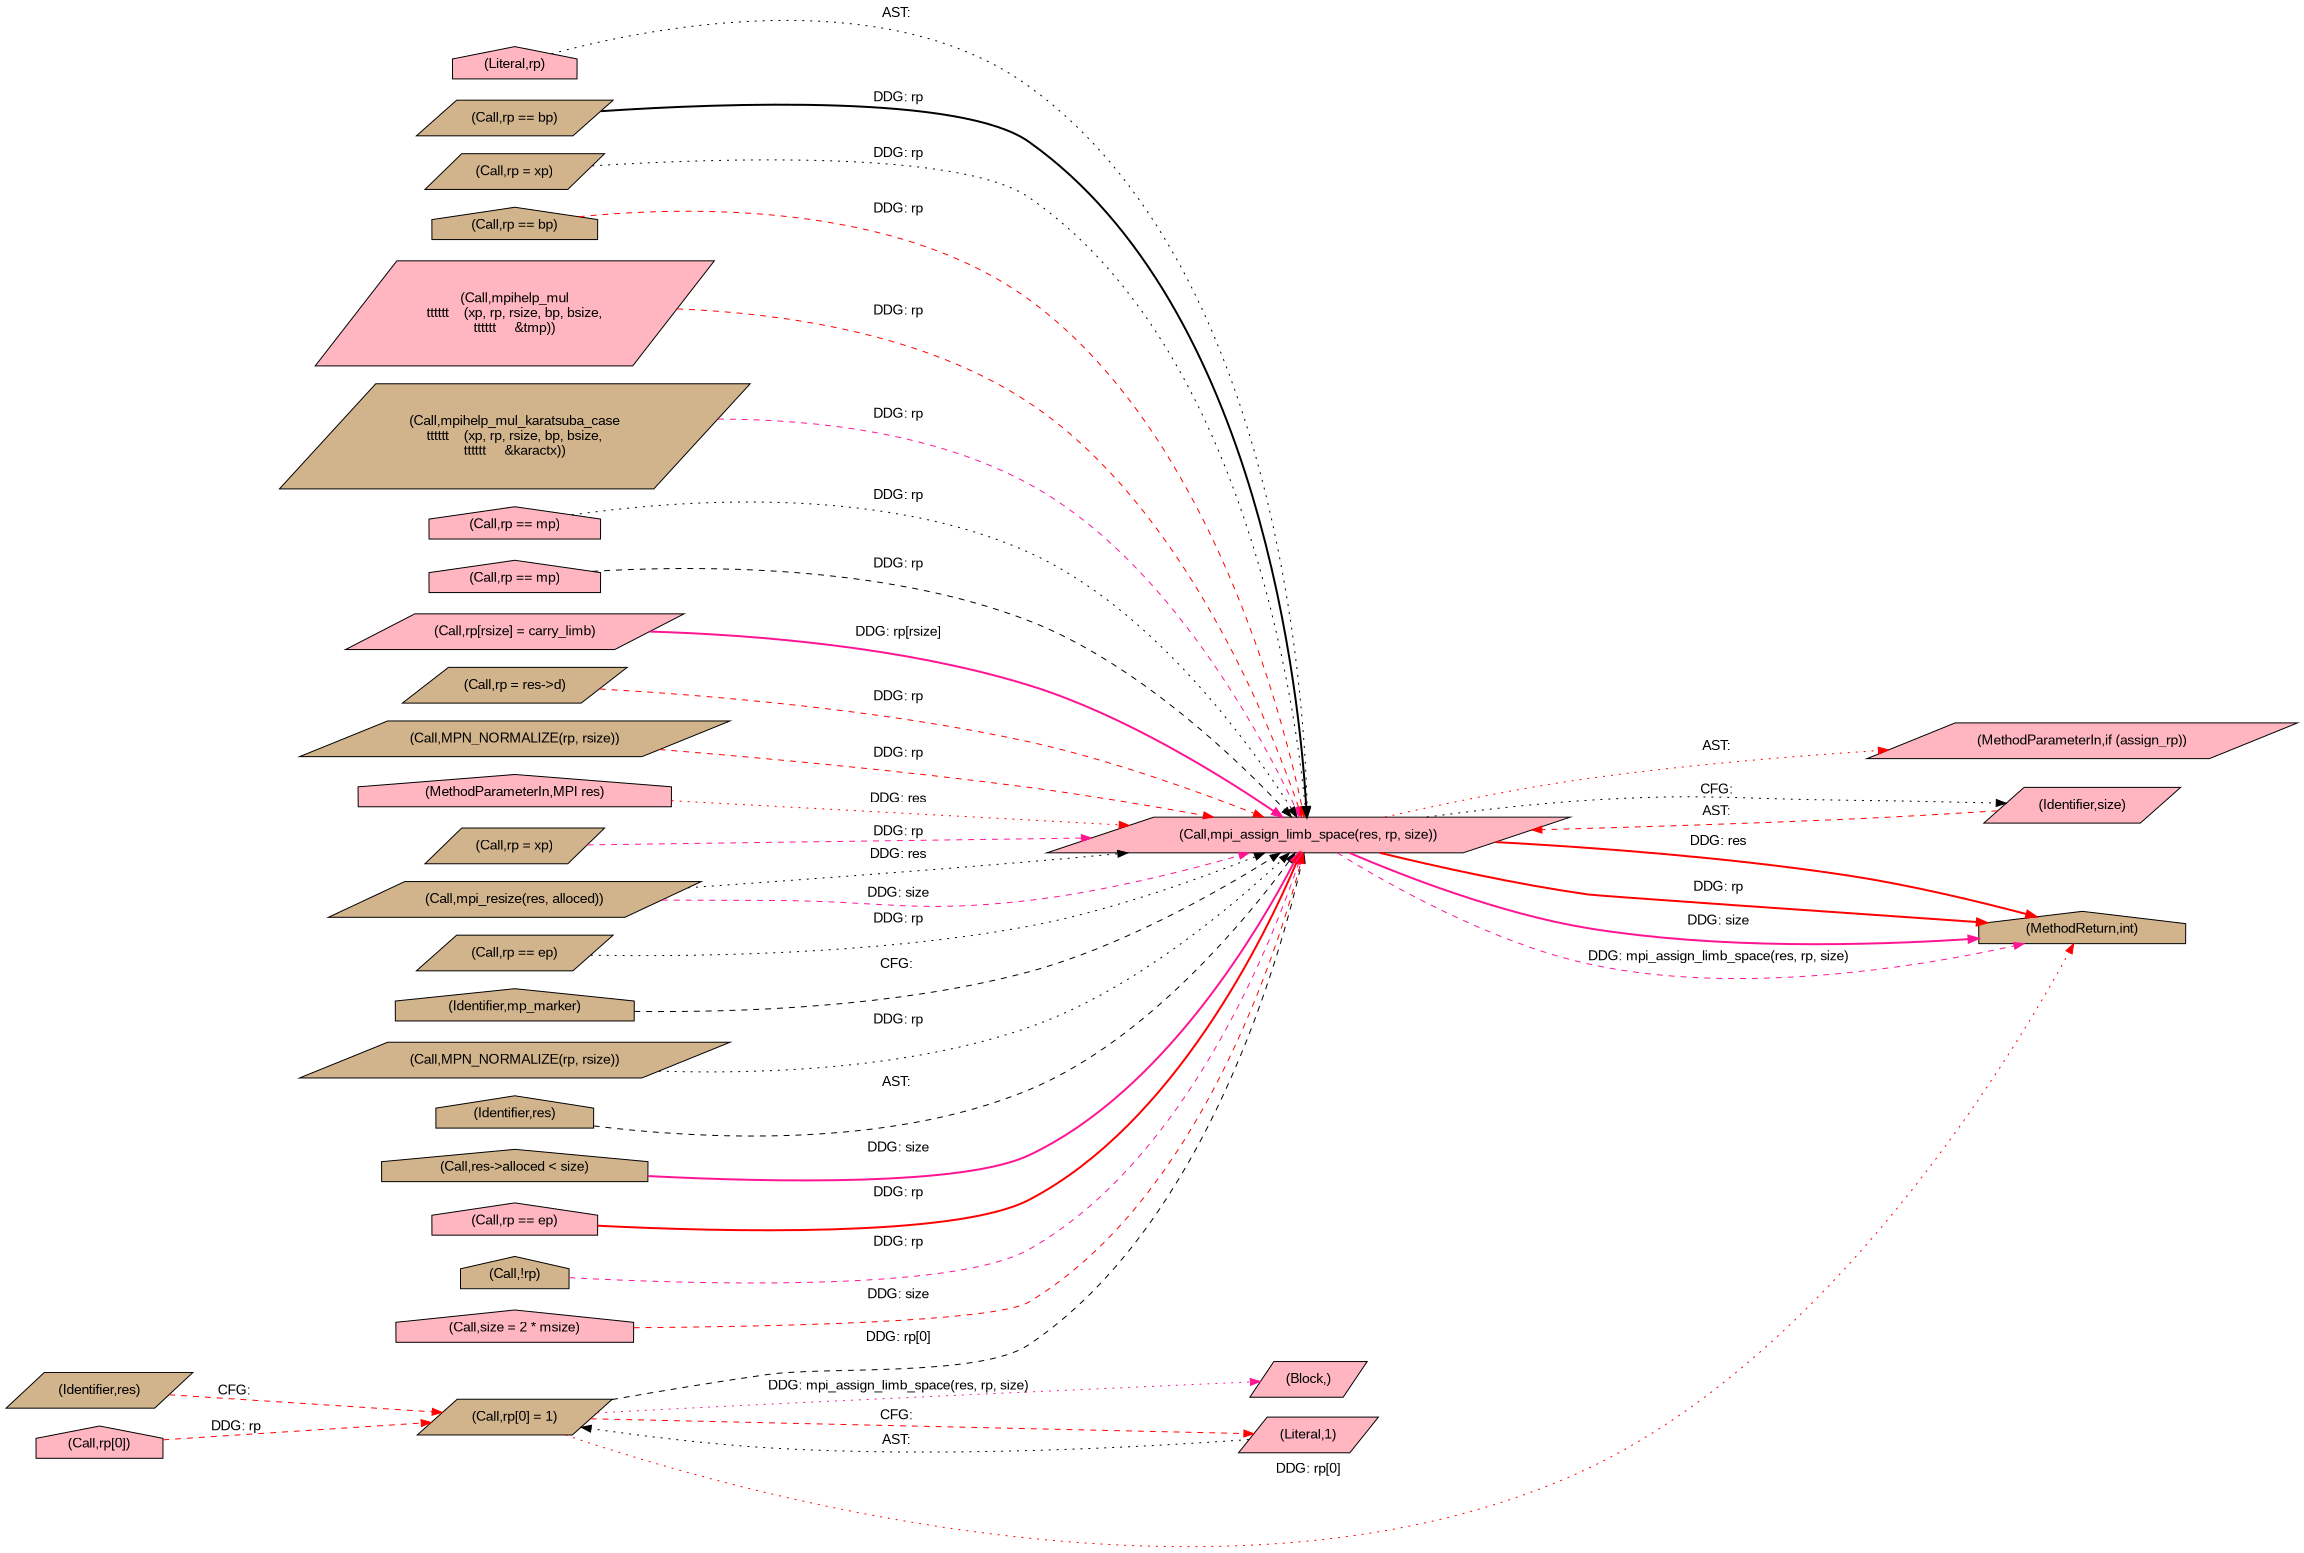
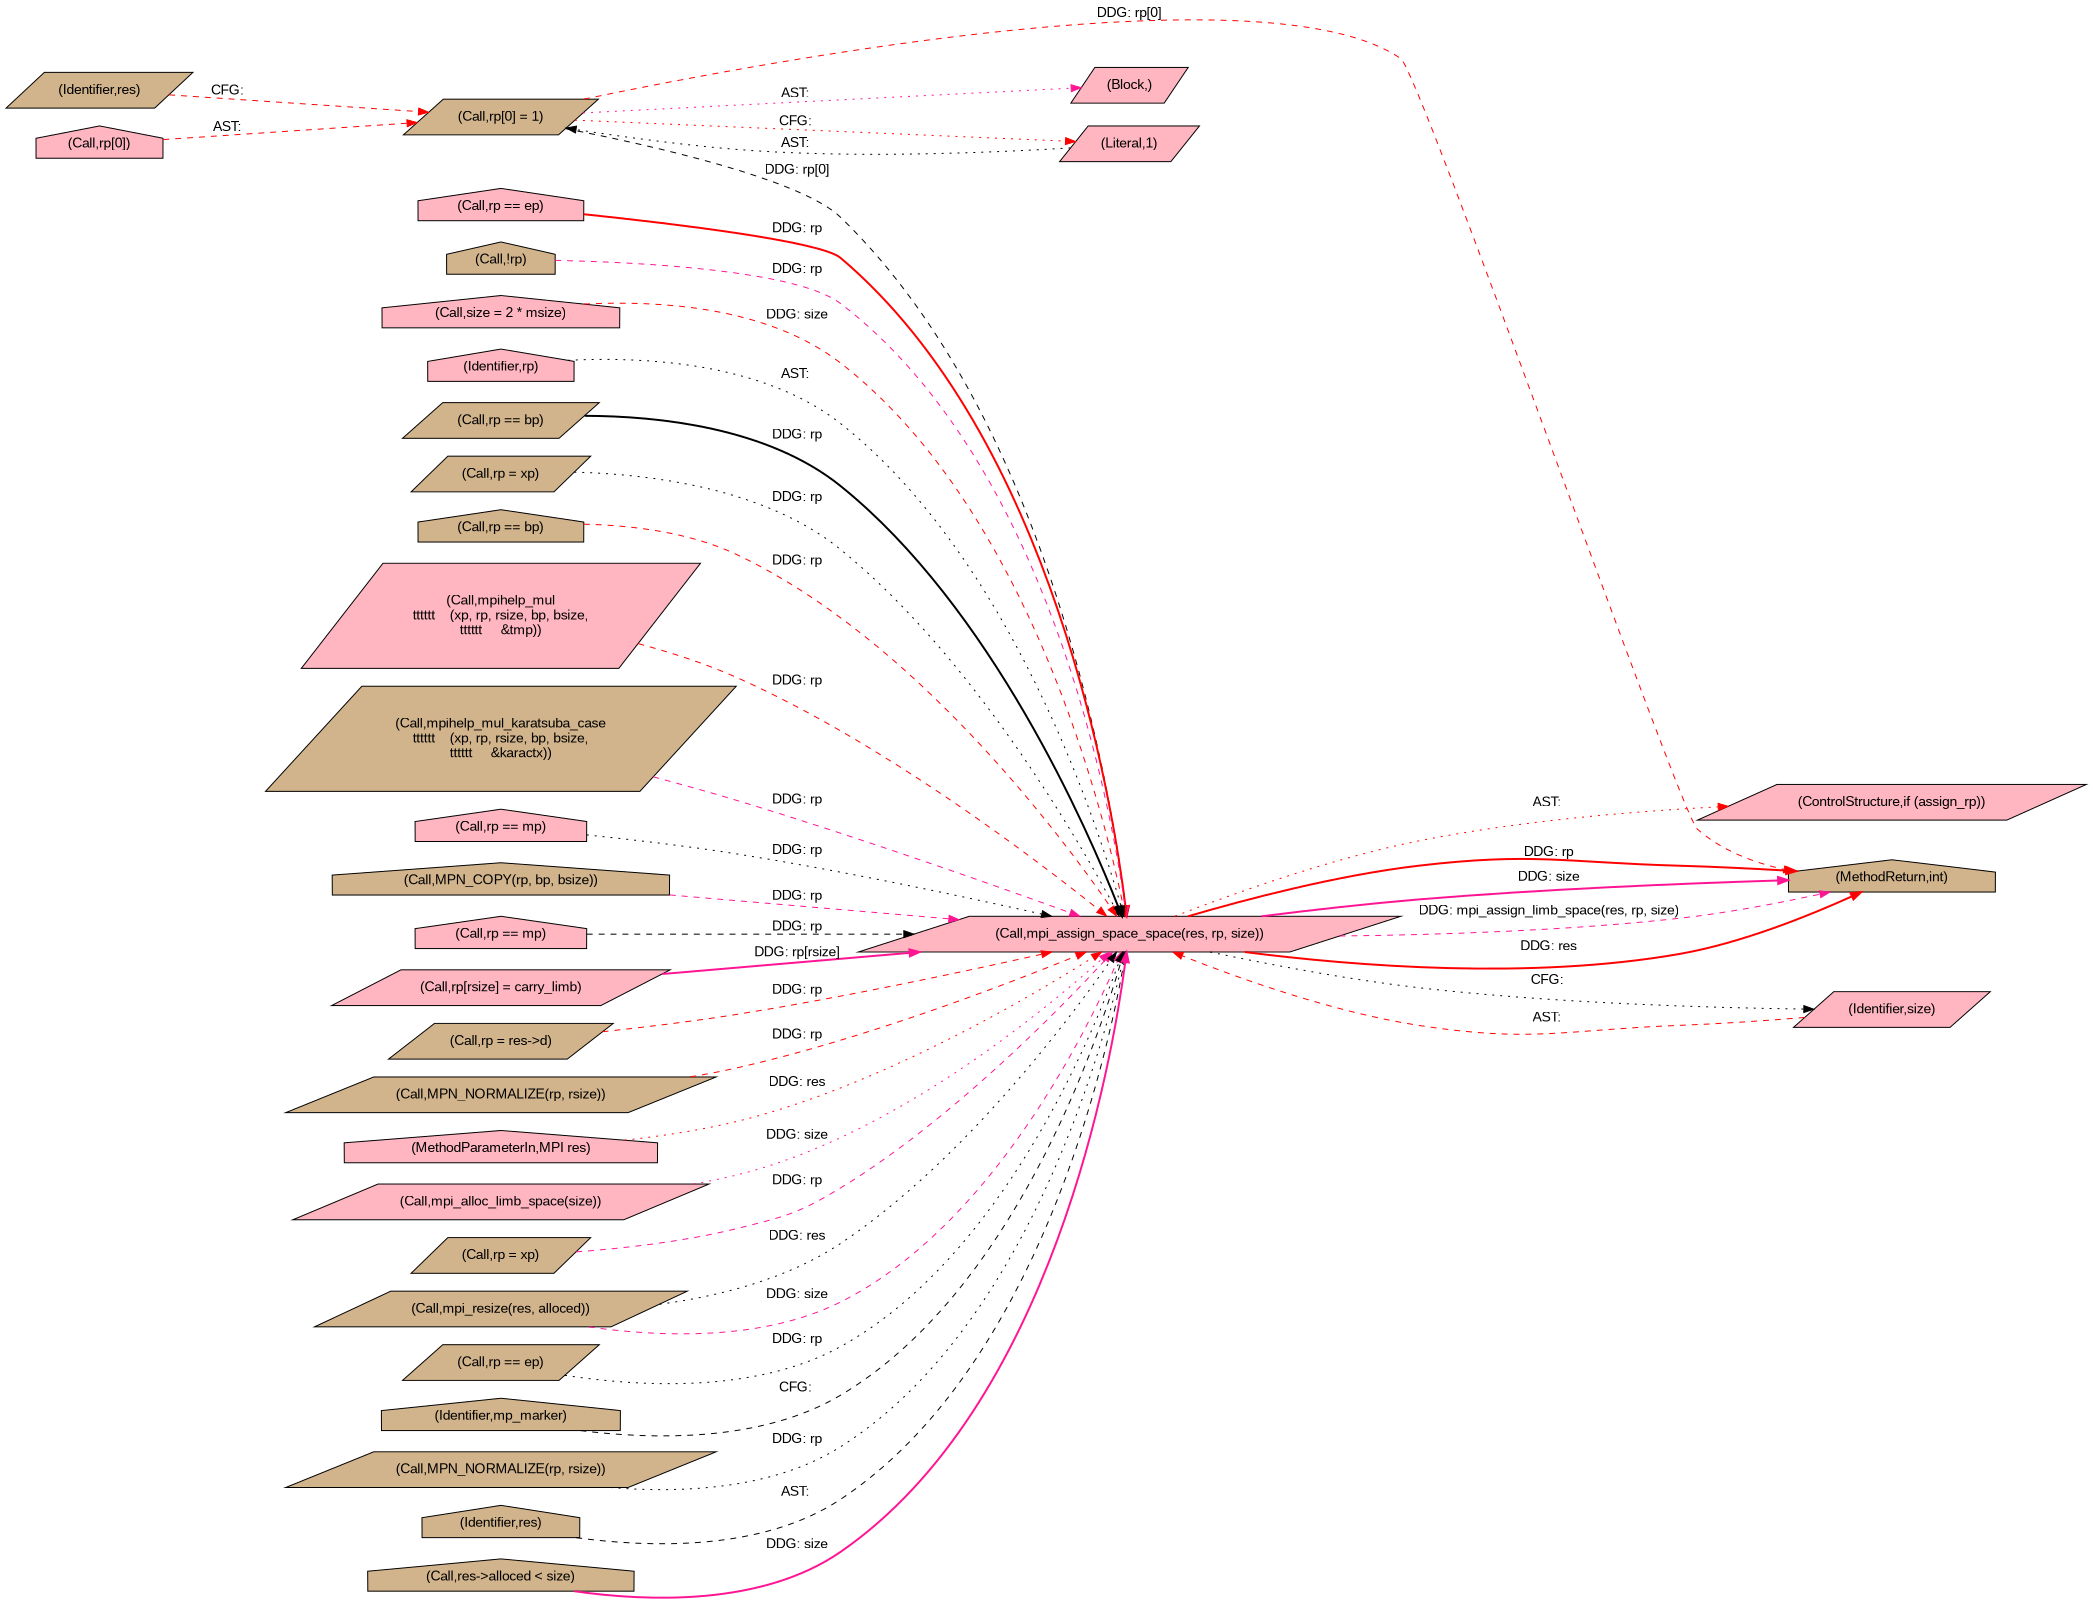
node "(Literal,rp)": label "(Literal,rp)" -> "(Identifier,rp)"
node "(MethodParameterIn,if (assign_rp))": label "(MethodParameterIn,if (assign_rp))" -> "(ControlStructure,if (assign_rp))"
node "(Call,mpi_assign_limb_space(res, rp, size))": label "(Call,mpi_assign_limb_space(res, rp, size))" -> "(Call,mpi_assign_space_space(res, rp, size))"
node "(Call,MPN_COPY(rp, bp, bsize))": added
node "(Call,mpi_alloc_limb_space(size))": added
edge "(Call,rp[0] = 1)" -> "(Block,)": label "DDG: mpi_assign_limb_space(res, rp, size)" -> "AST: "
edge "(Call,rp[0] = 1)" -> "(Literal,1)": style dashed -> dotted
edge "(Call,rp[0])" -> "(Call,rp[0] = 1)": label "DDG: rp" -> "AST: "
edge "(Call,rp[0] = 1)" -> "(MethodReturn,int)": style dotted -> dashed
